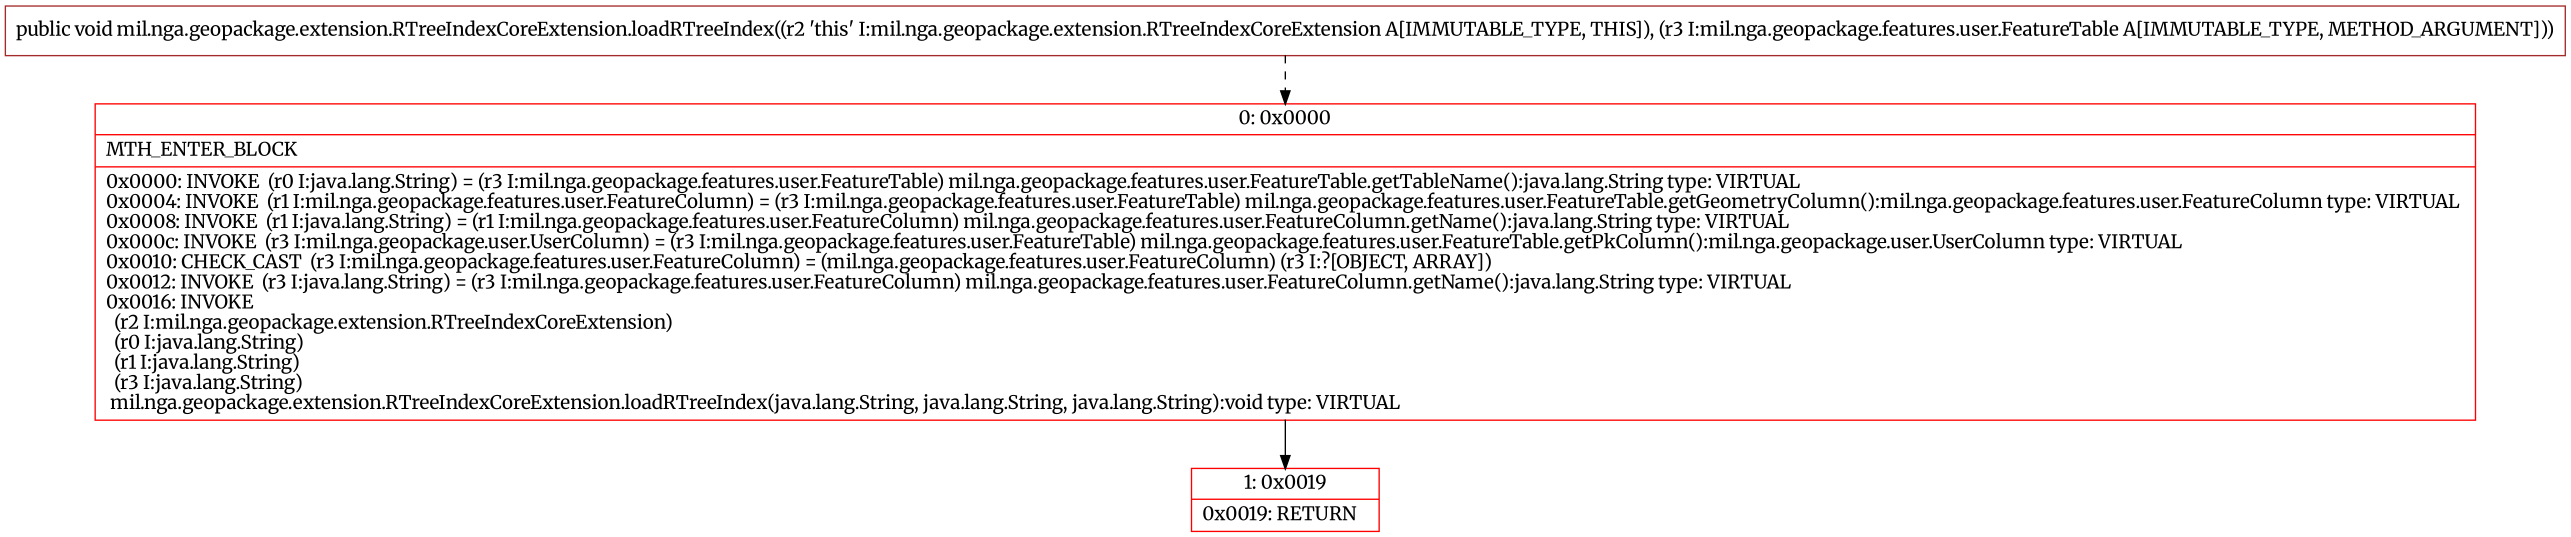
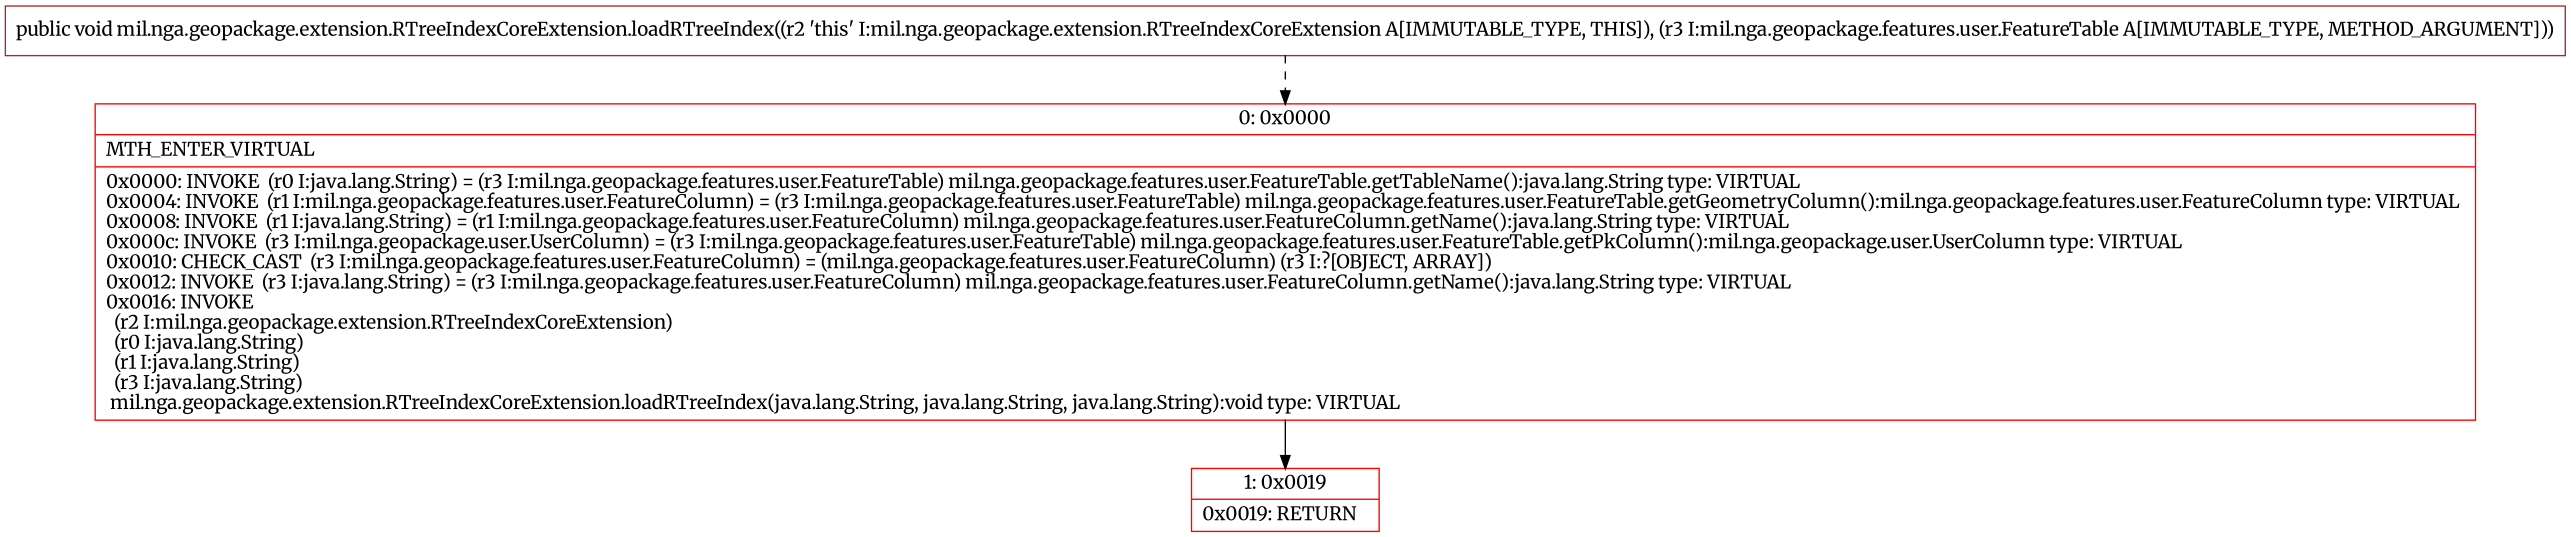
node "0: 0x0000": text "MTH_ENTER_BLOCK" -> "MTH_ENTER_VIRTUAL"
